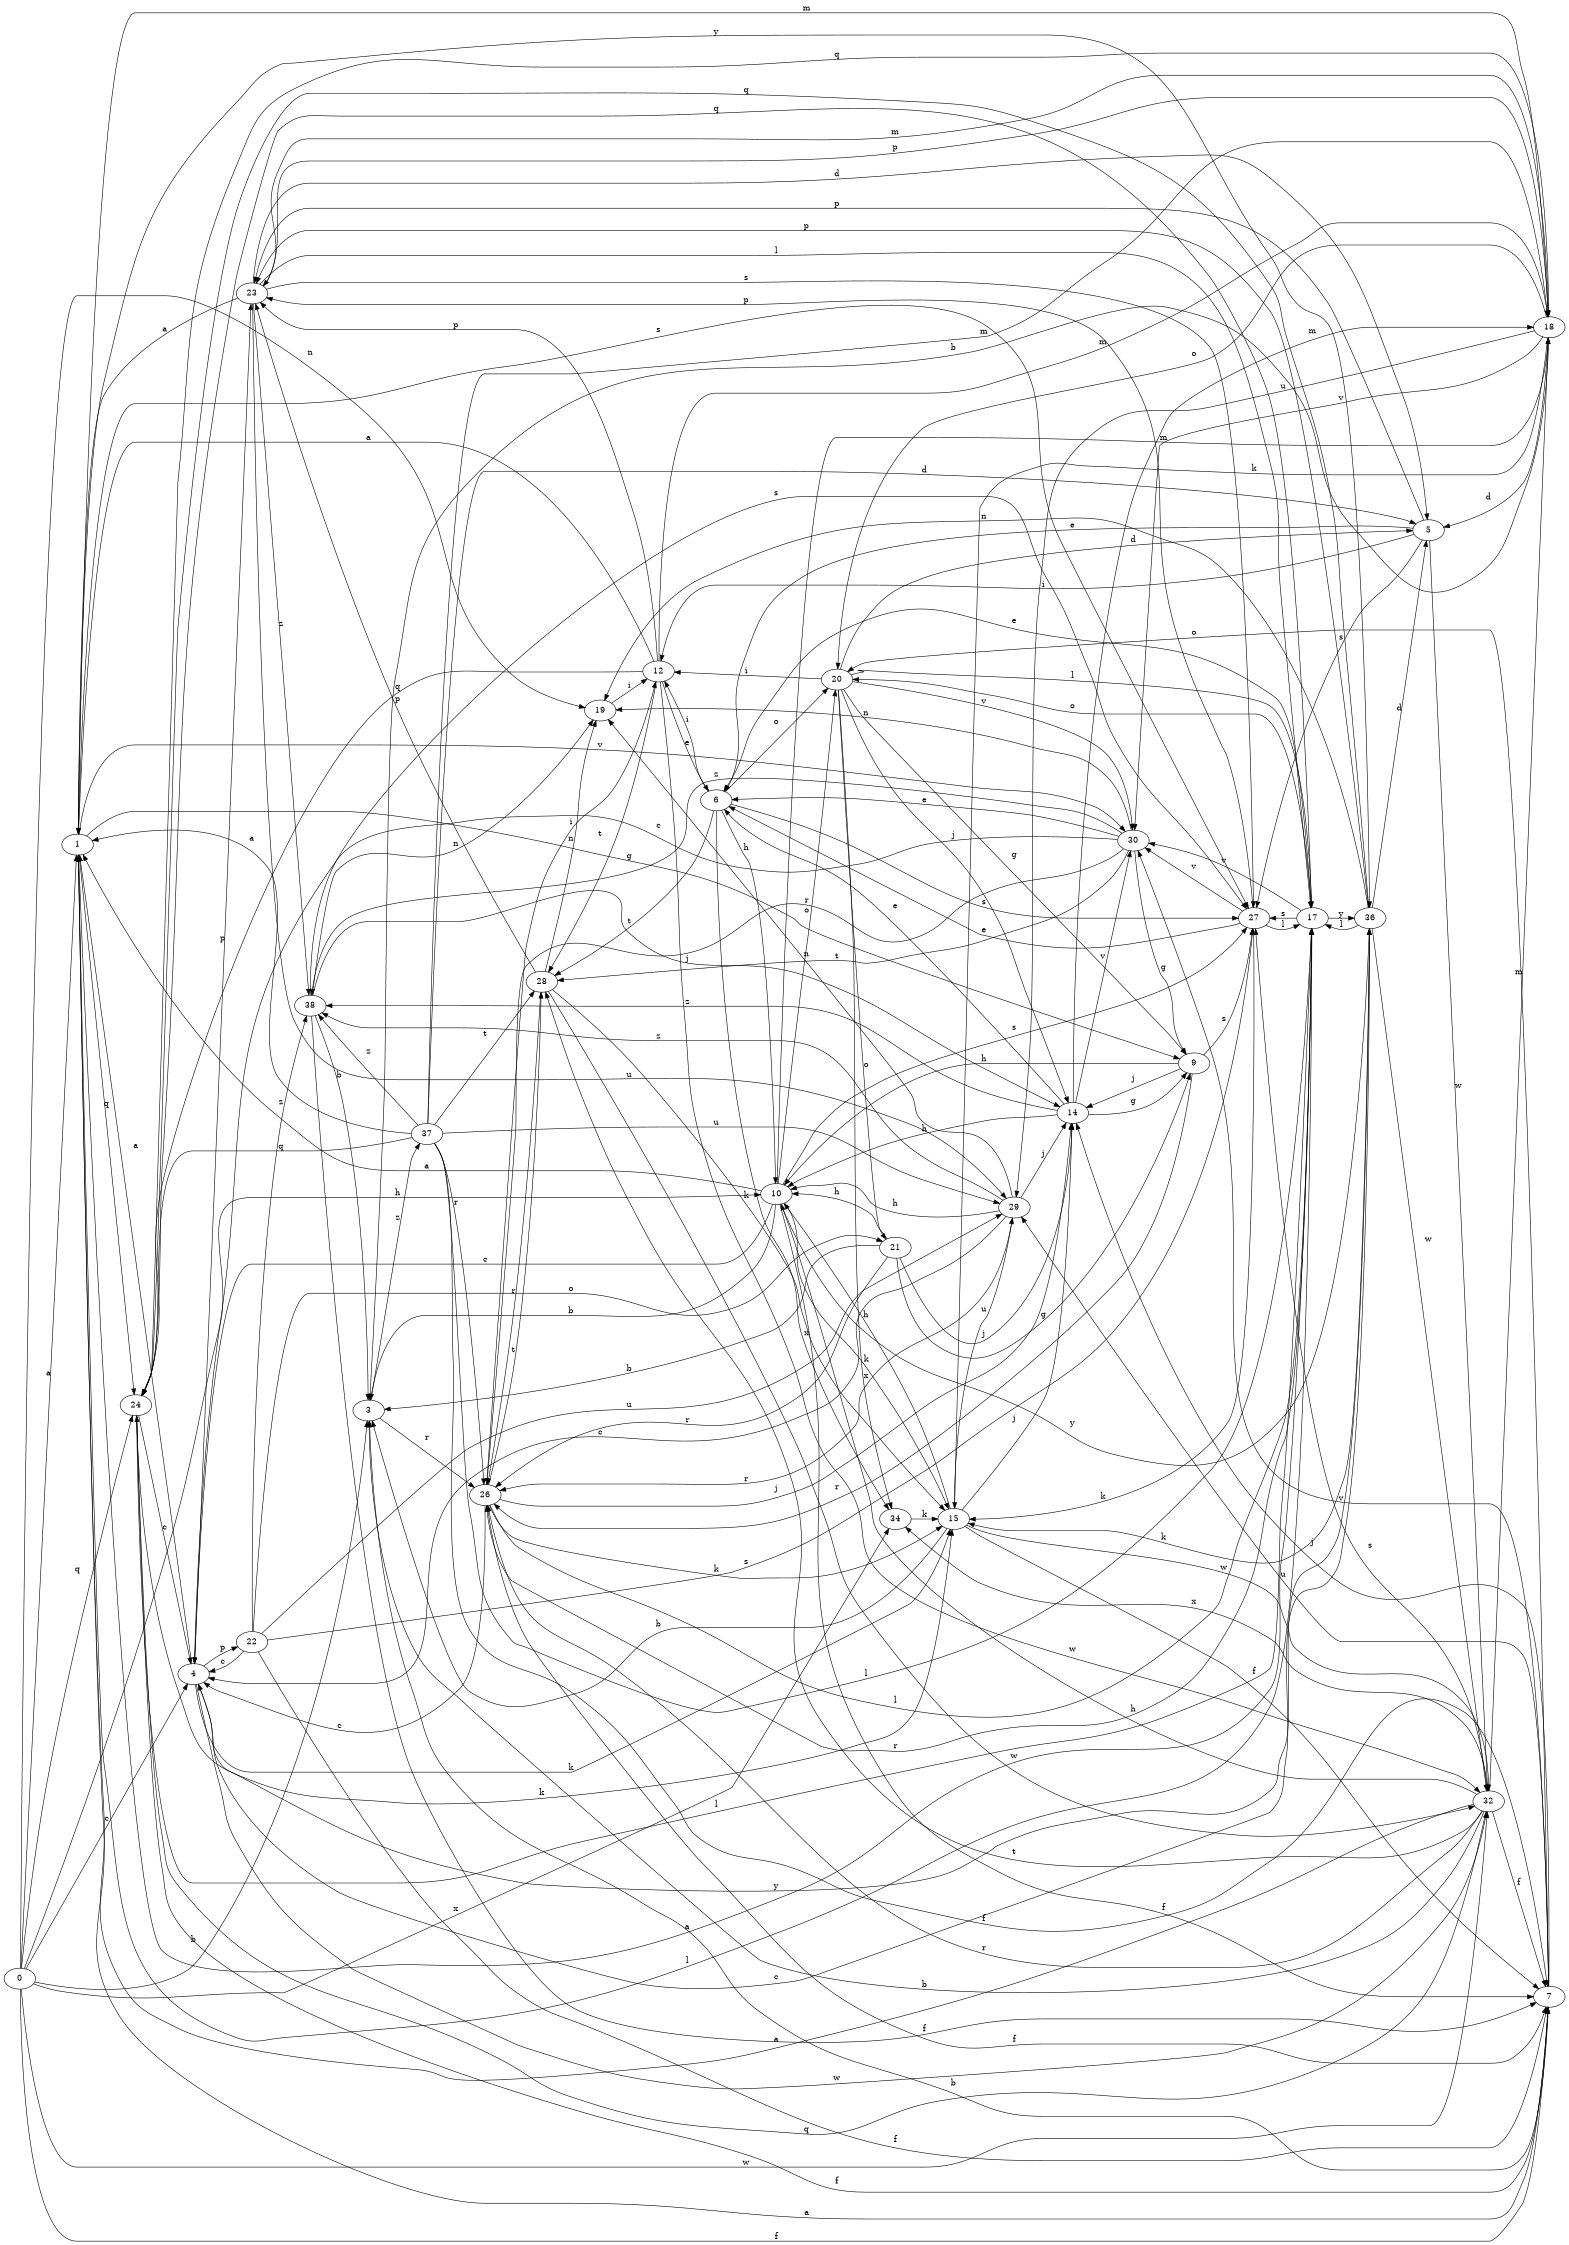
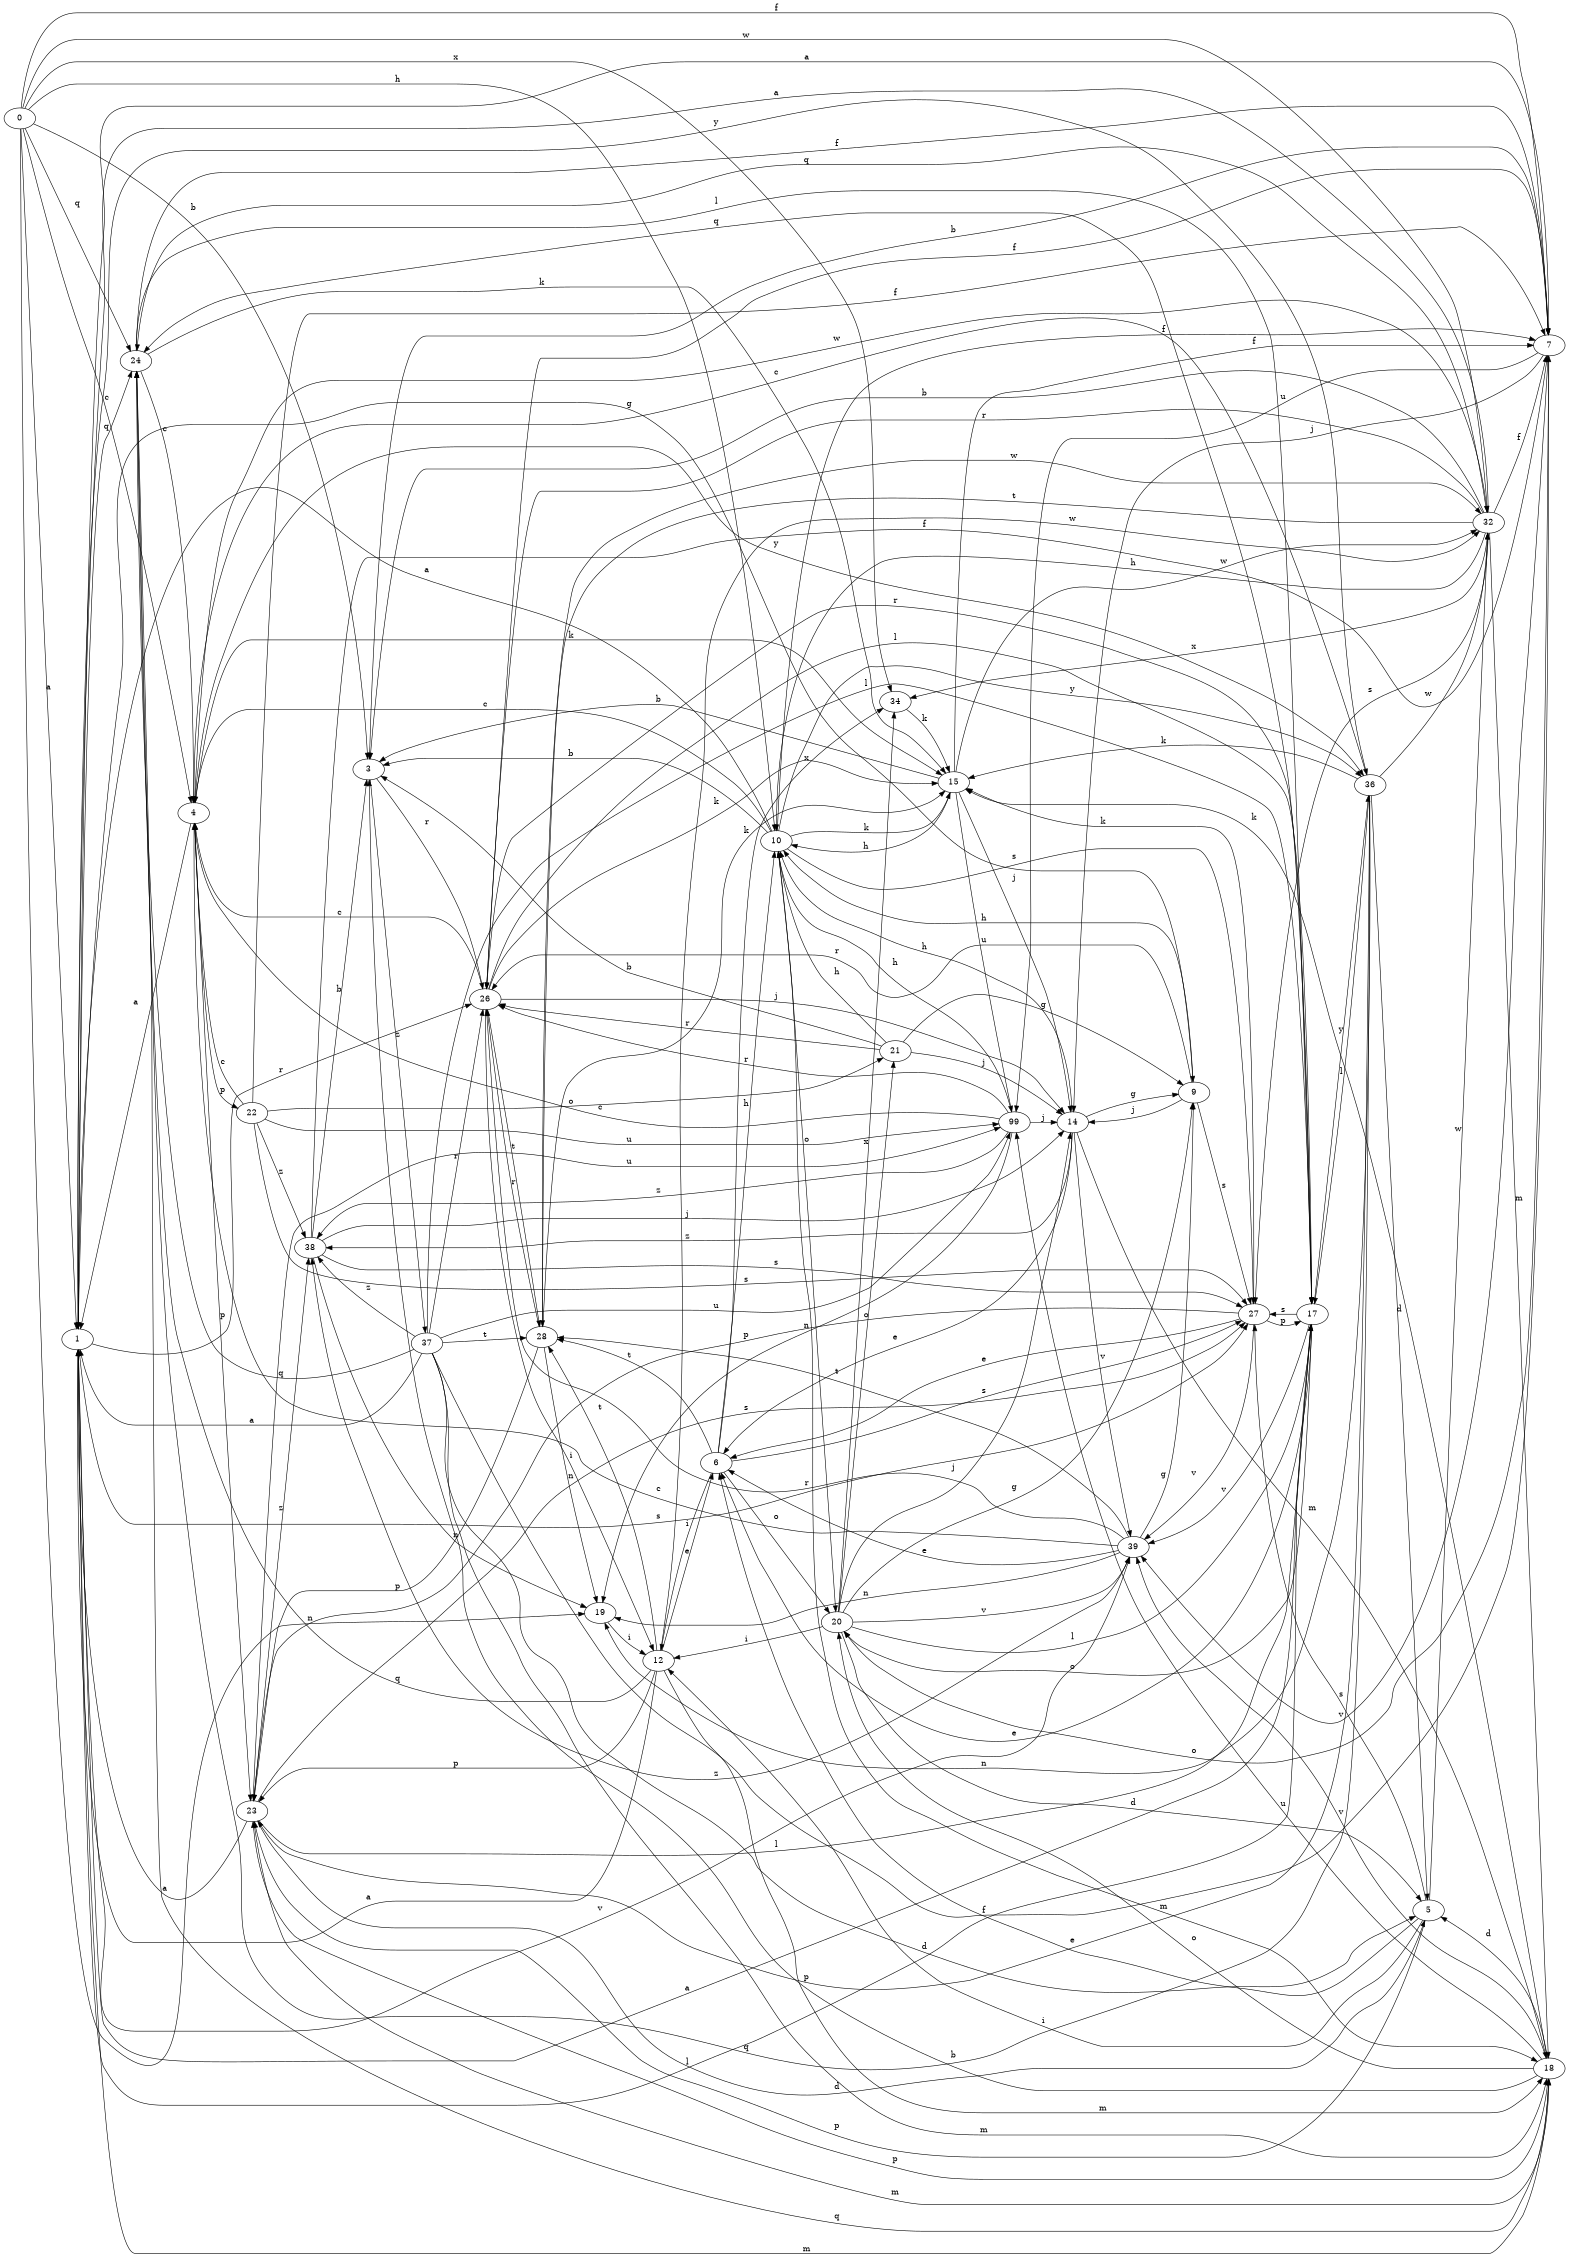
node "30": label "30" -> "39"
edge "27" -> "17": label "l" -> "p"
edge "1" -> "26": added, label "r"
node "29": label "29" -> "99"
